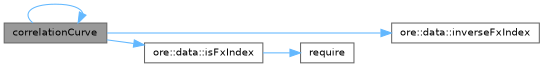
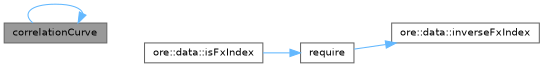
edge "correlationCurve" -> "ore::data::inverseFxIndex": now "require" -> "ore::data::inverseFxIndex"
edge "correlationCurve" -> "ore::data::isFxIndex": removed
